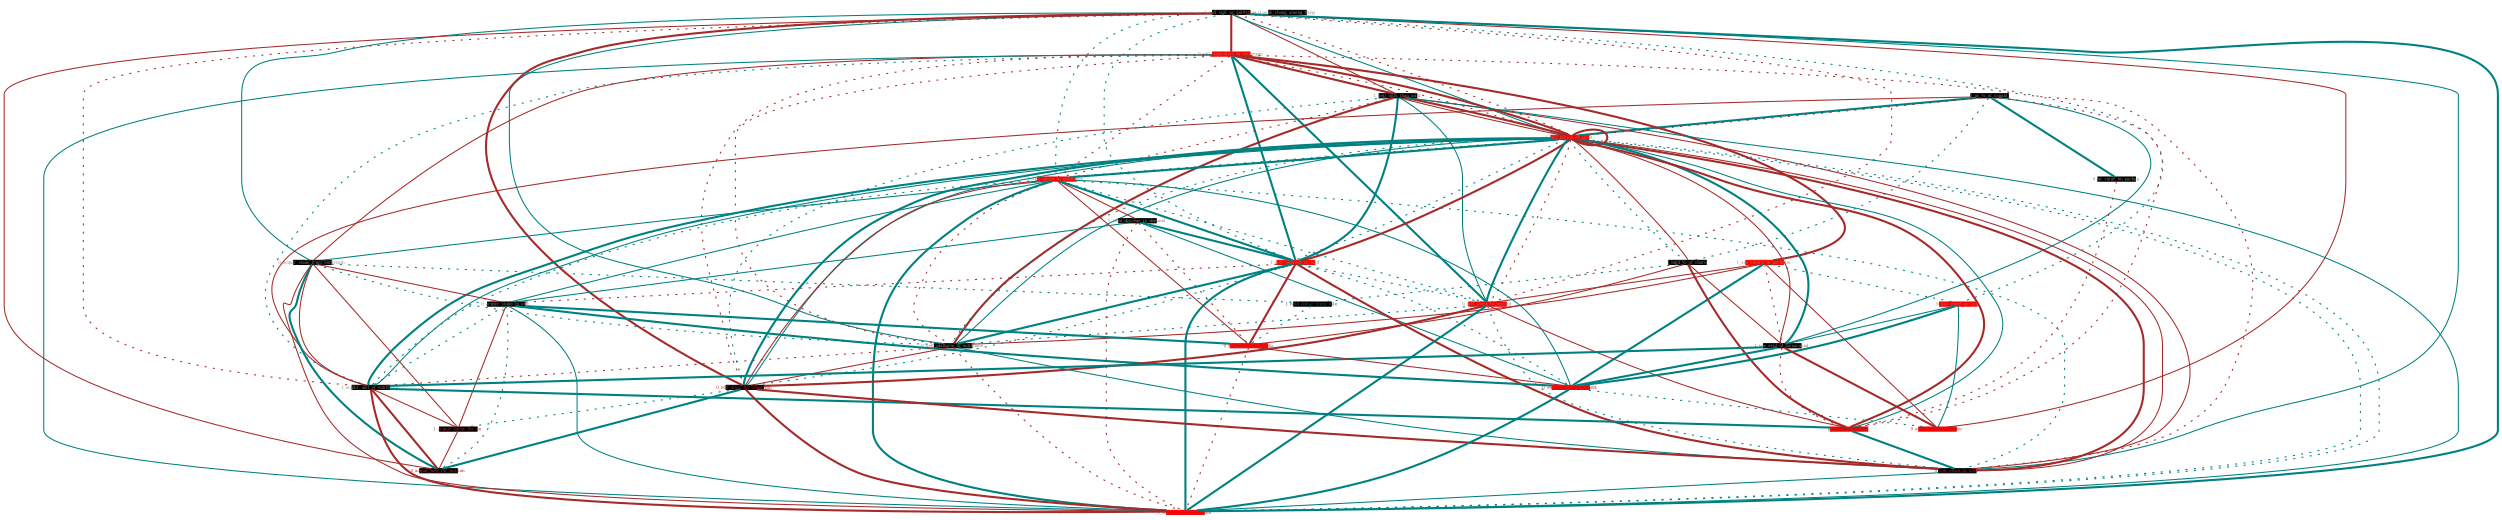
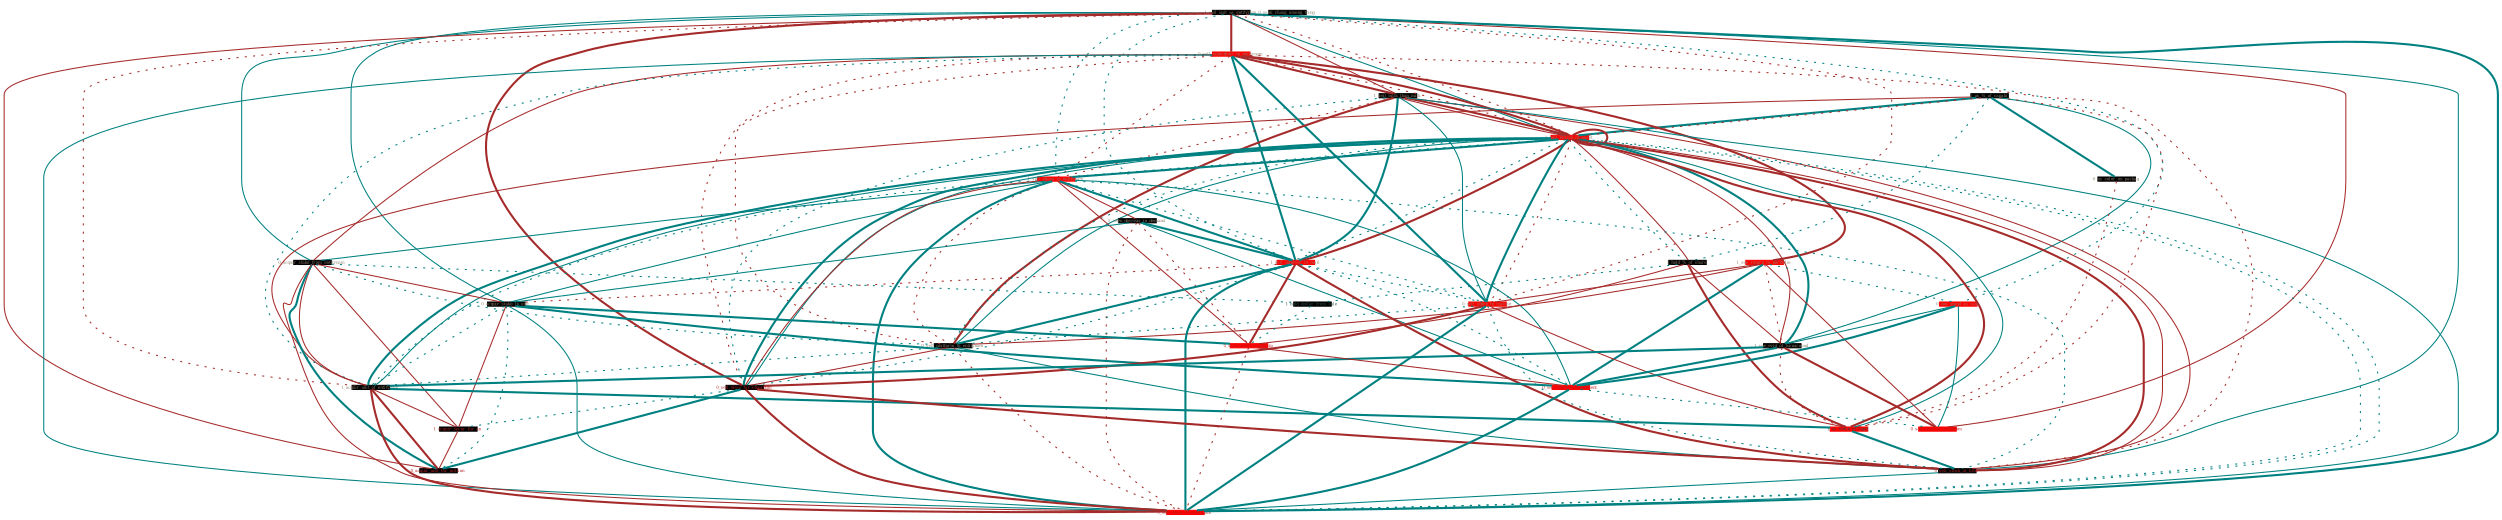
edge "1_sell_unit_as_entitynam" -- "0_sell_platform_to_entitynam": now "1_sell_unit_as_entitynam" -- "0_acquir_stake_in_unit"
edge "0_sell_platform_to_entitynam" -- "1_acquir_unit_of_entitynam": color brown -> teal
